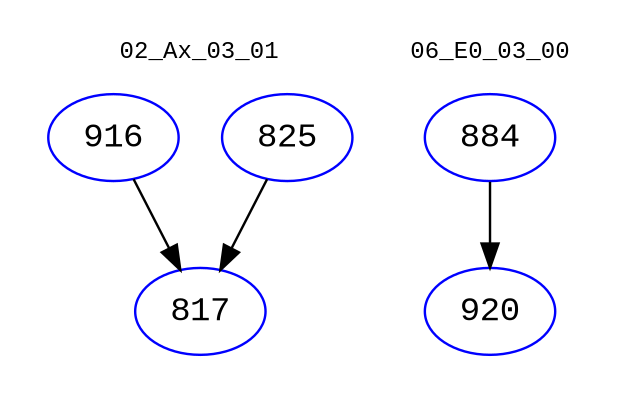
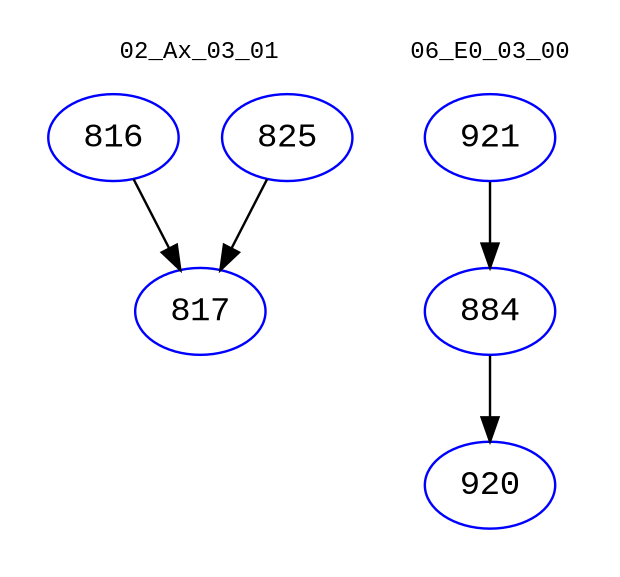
node "916": label "916" -> "816"
node "921": added
